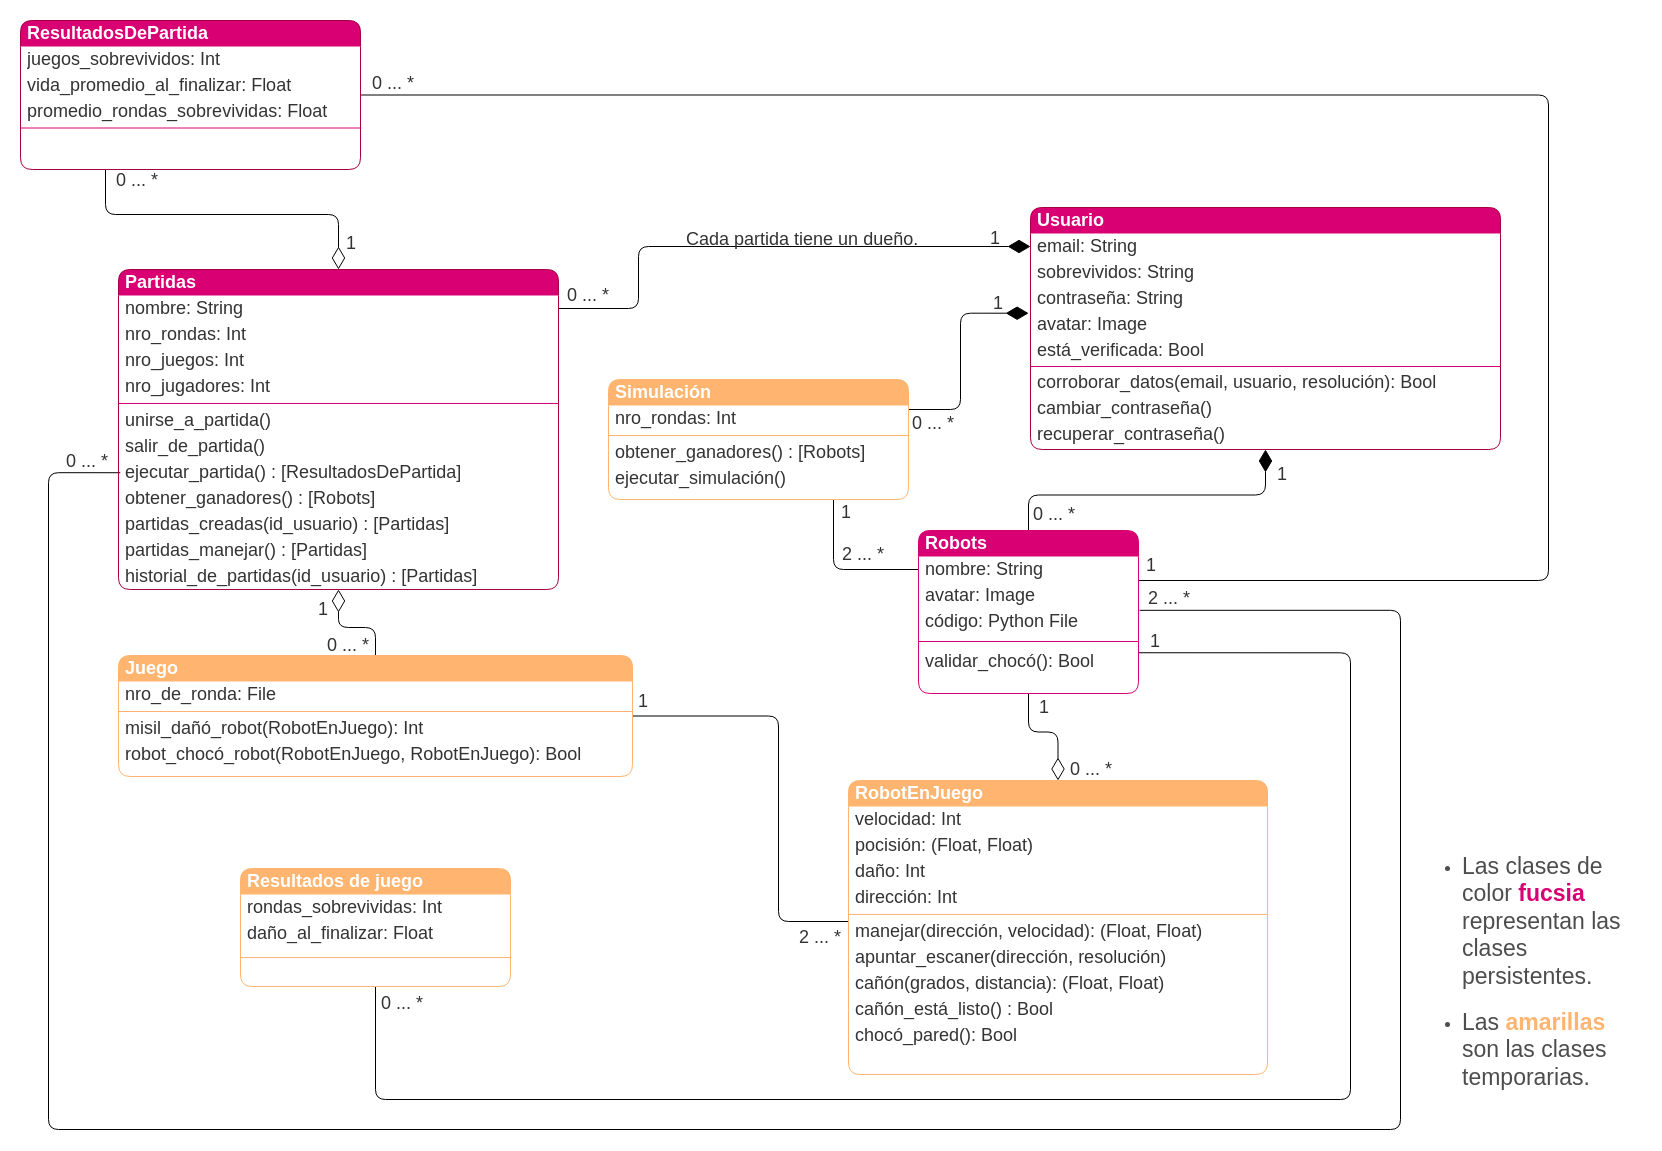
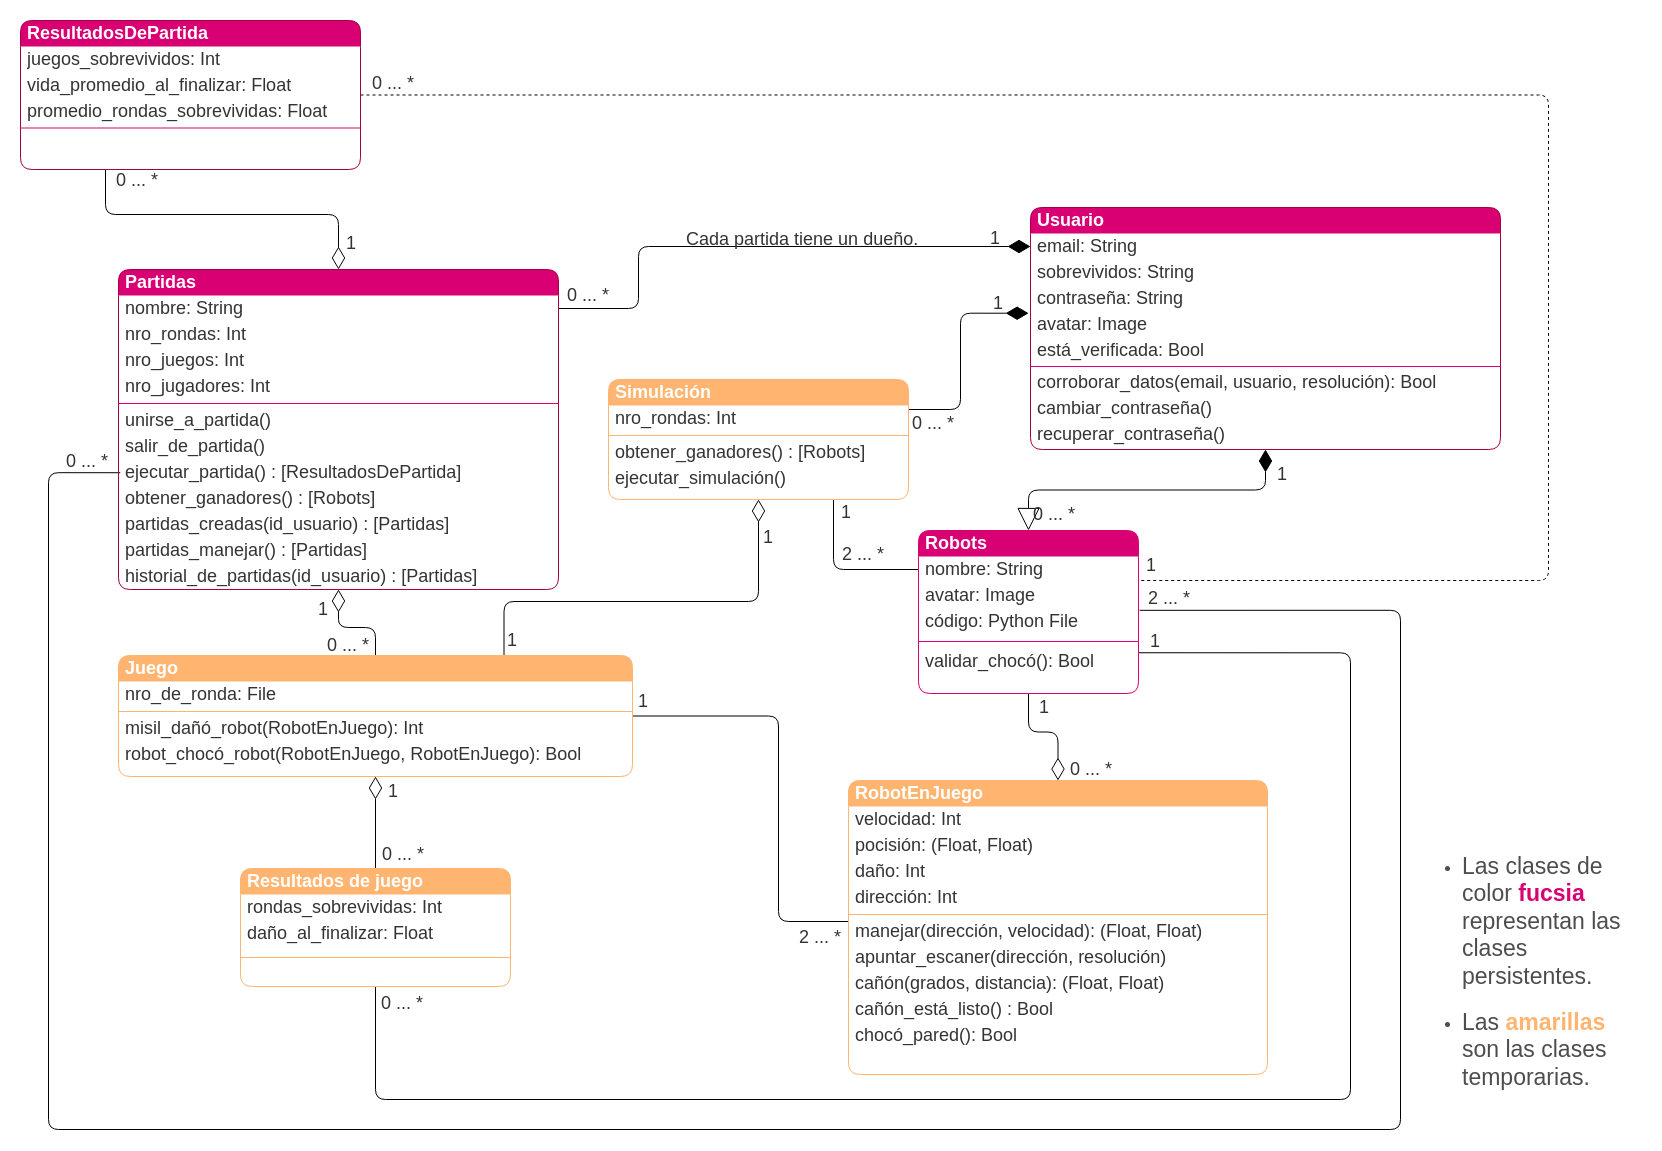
edge "ResultadosDePartida" -- "Robots": style solid -> dashed
edge "Robots" -> "Usuario": arrowhead none -> block
edge "Juego" -> "Simulación": added, labels "1", "1"
edge "Resultados de juego" -> "Juego": added, labels "0 ... *", "1"
